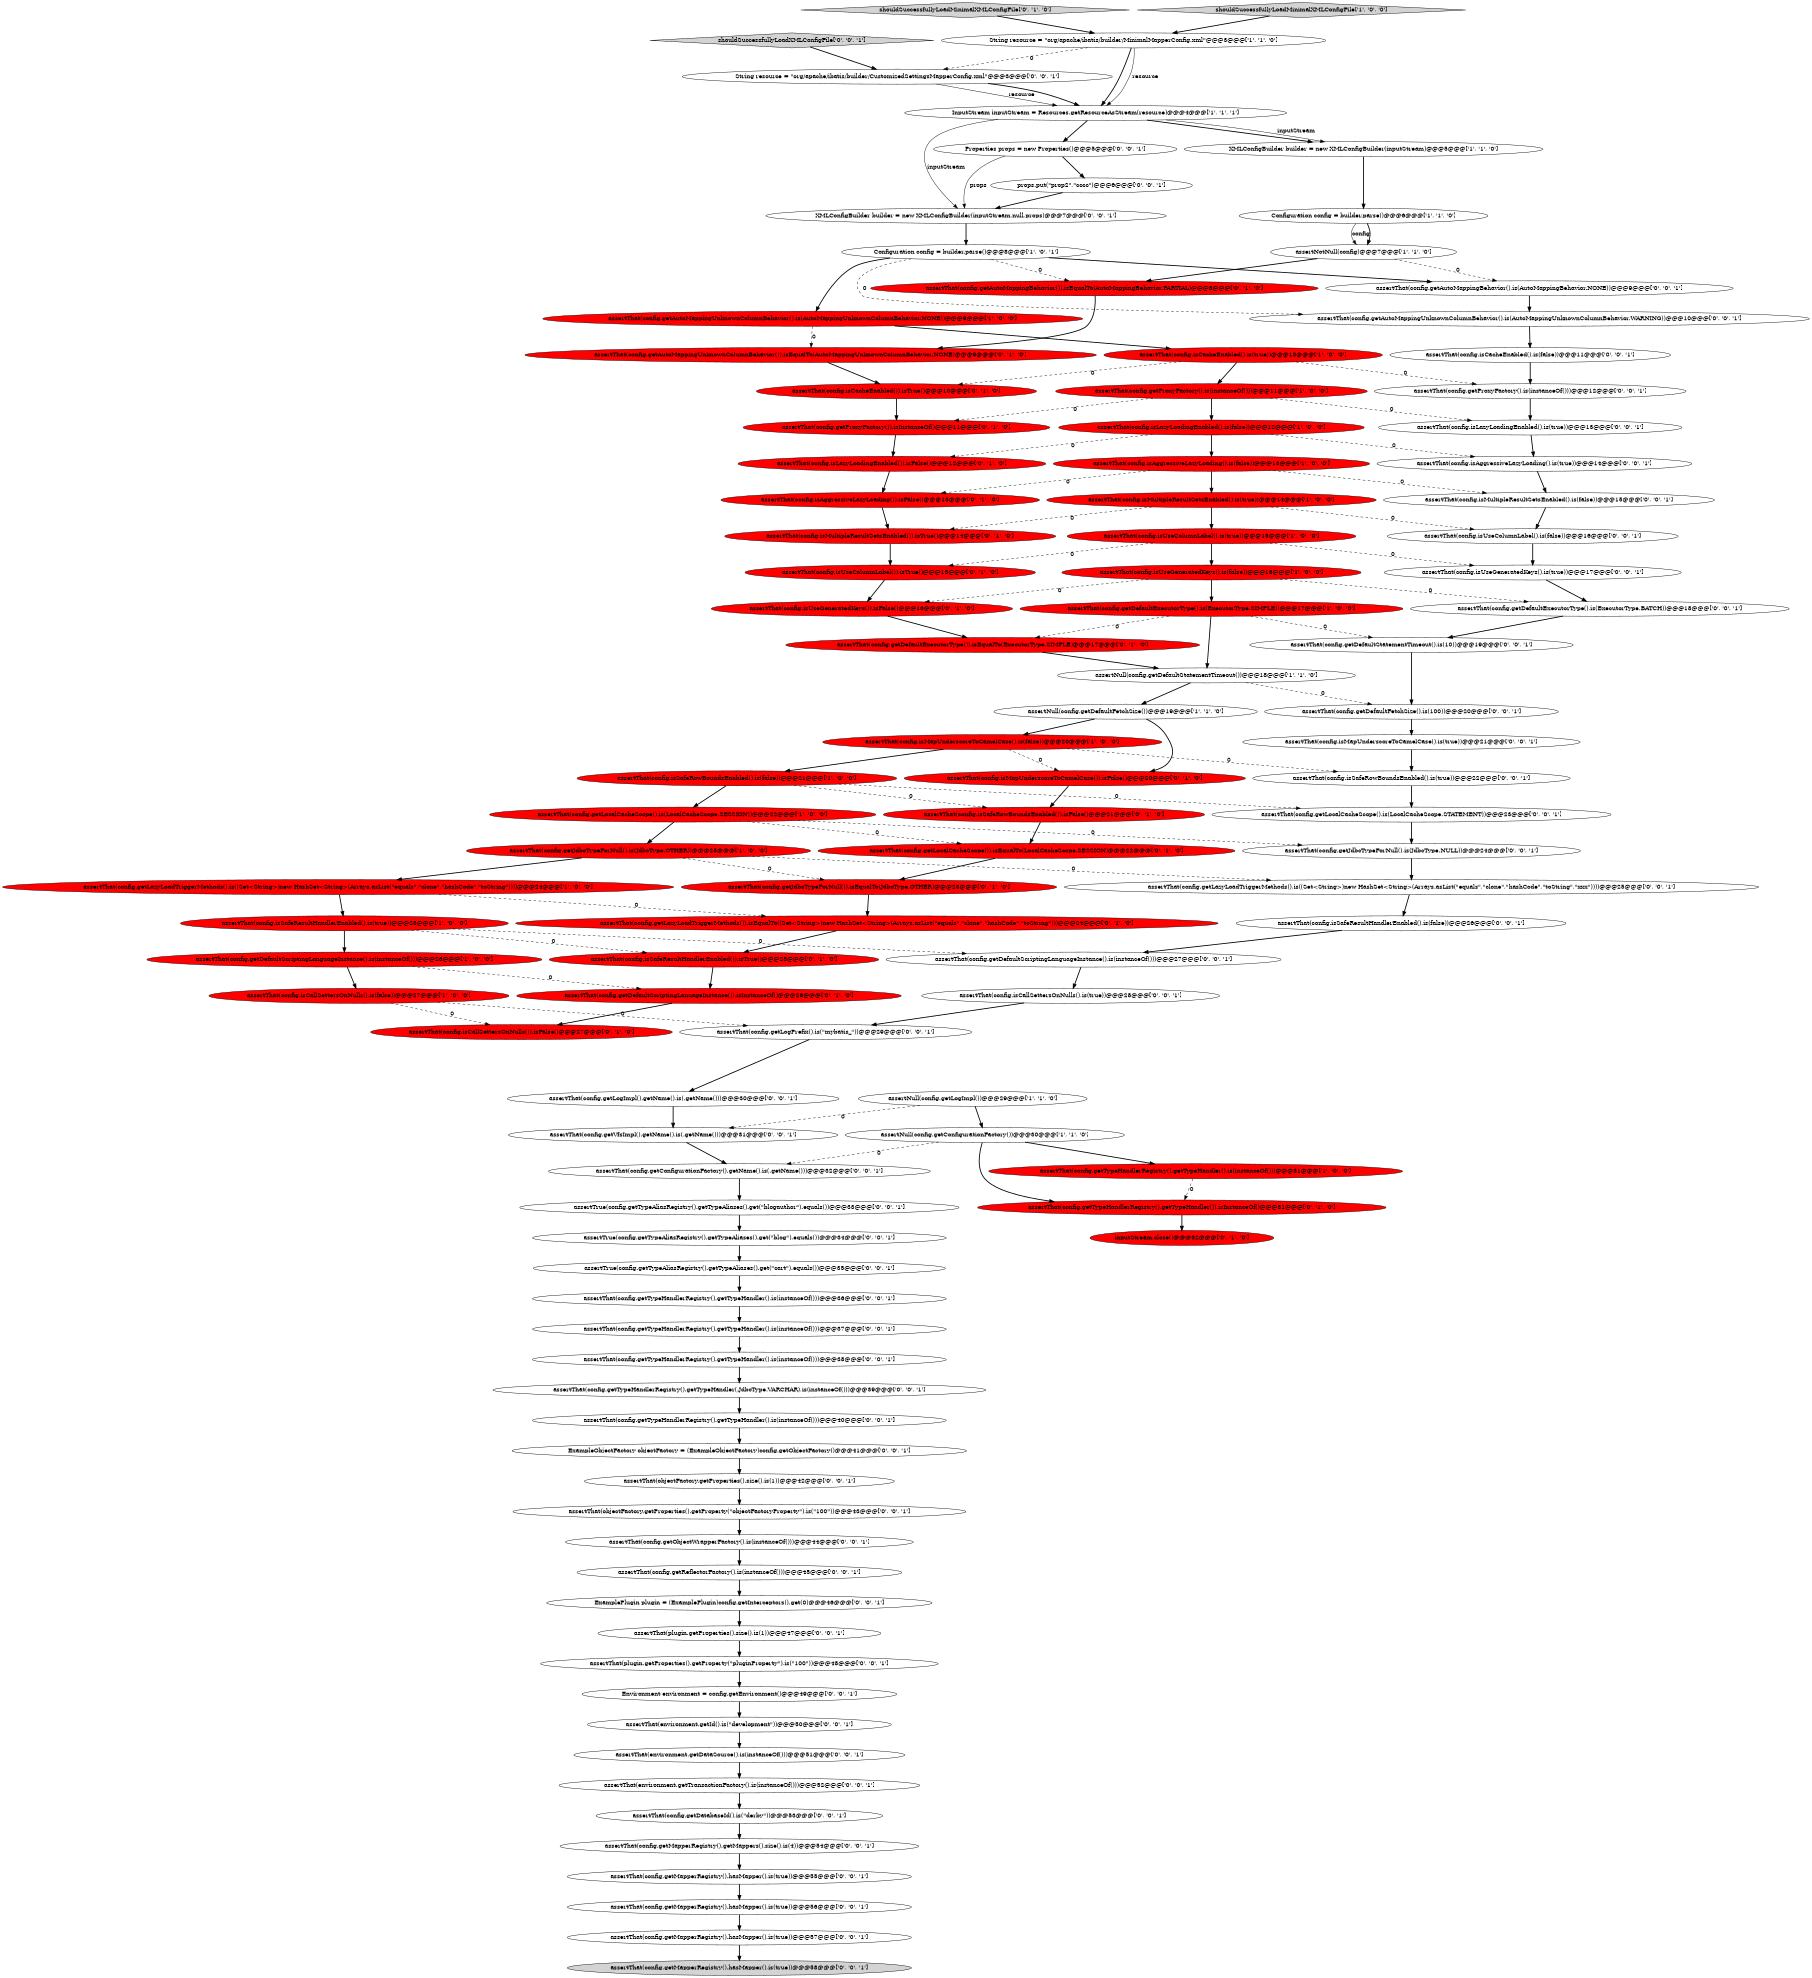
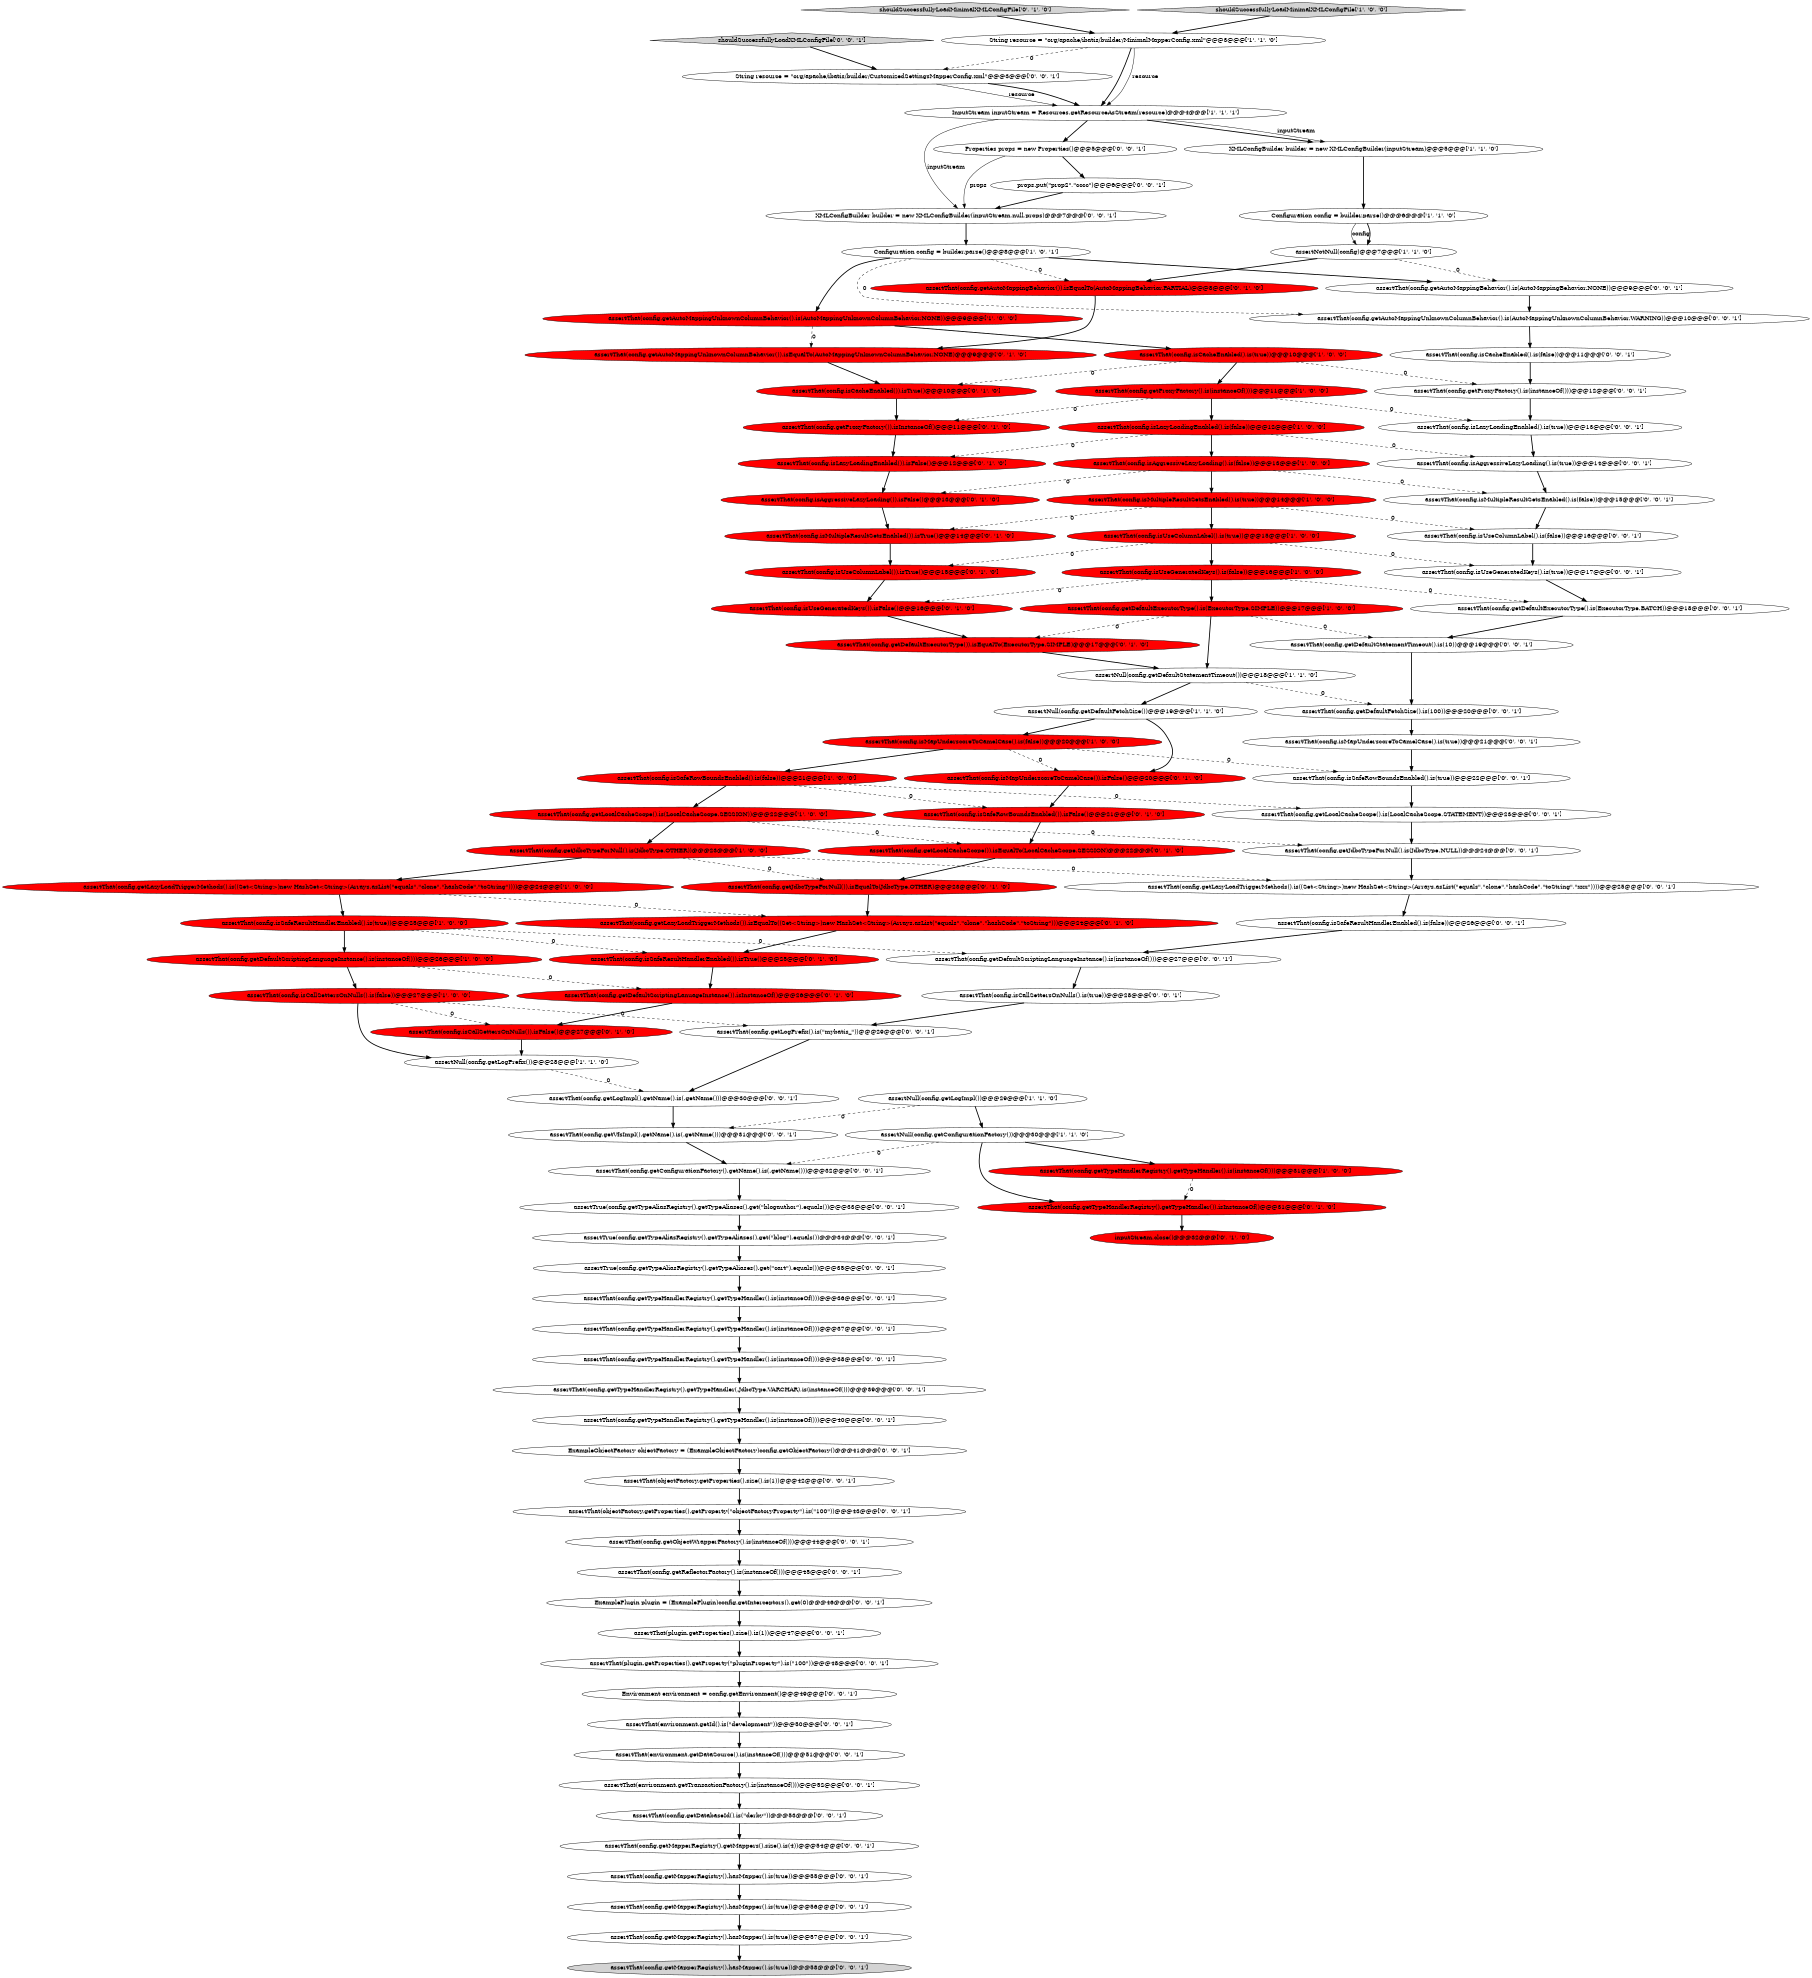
node "assertNull(config.getLogPrefix())@@@28@@@['1', '1', '0']": added
